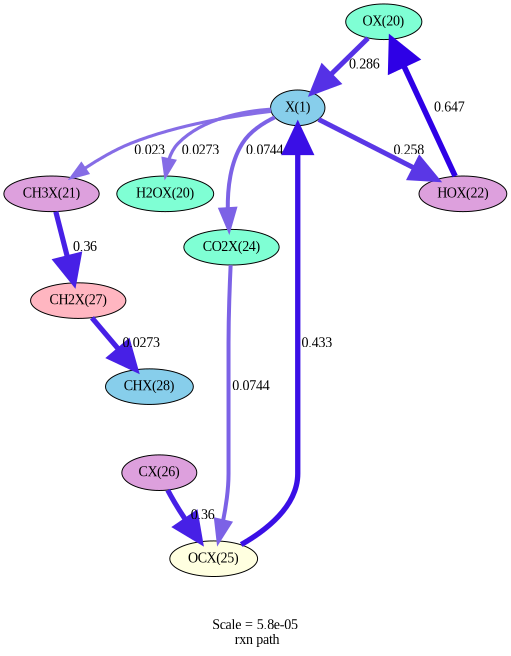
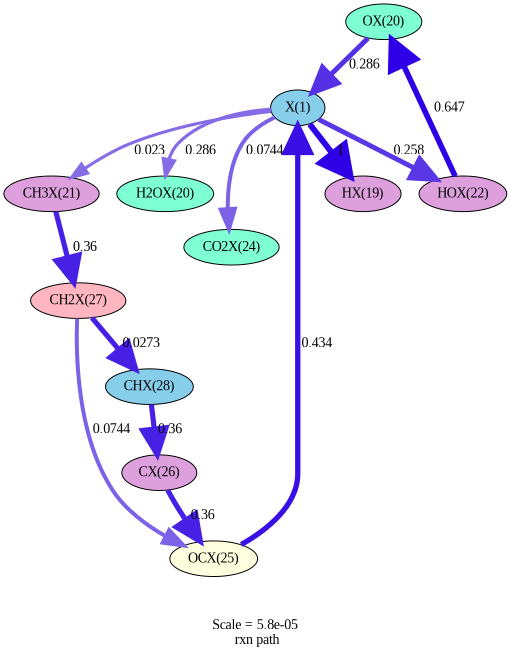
edge "X(1)" -> "H2OX(20)": label " 0.0273" -> " 0.286"
node "HX(19)": added
edge "OCX(25)" -> "X(1)": label " 0.433" -> " 0.434"
edge "CO2X(24)" -> "OCX(25)": now "CH2X(27)" -> "OCX(25)"
edge "CHX(28)" -> "CX(26)": added, label "0.36"
